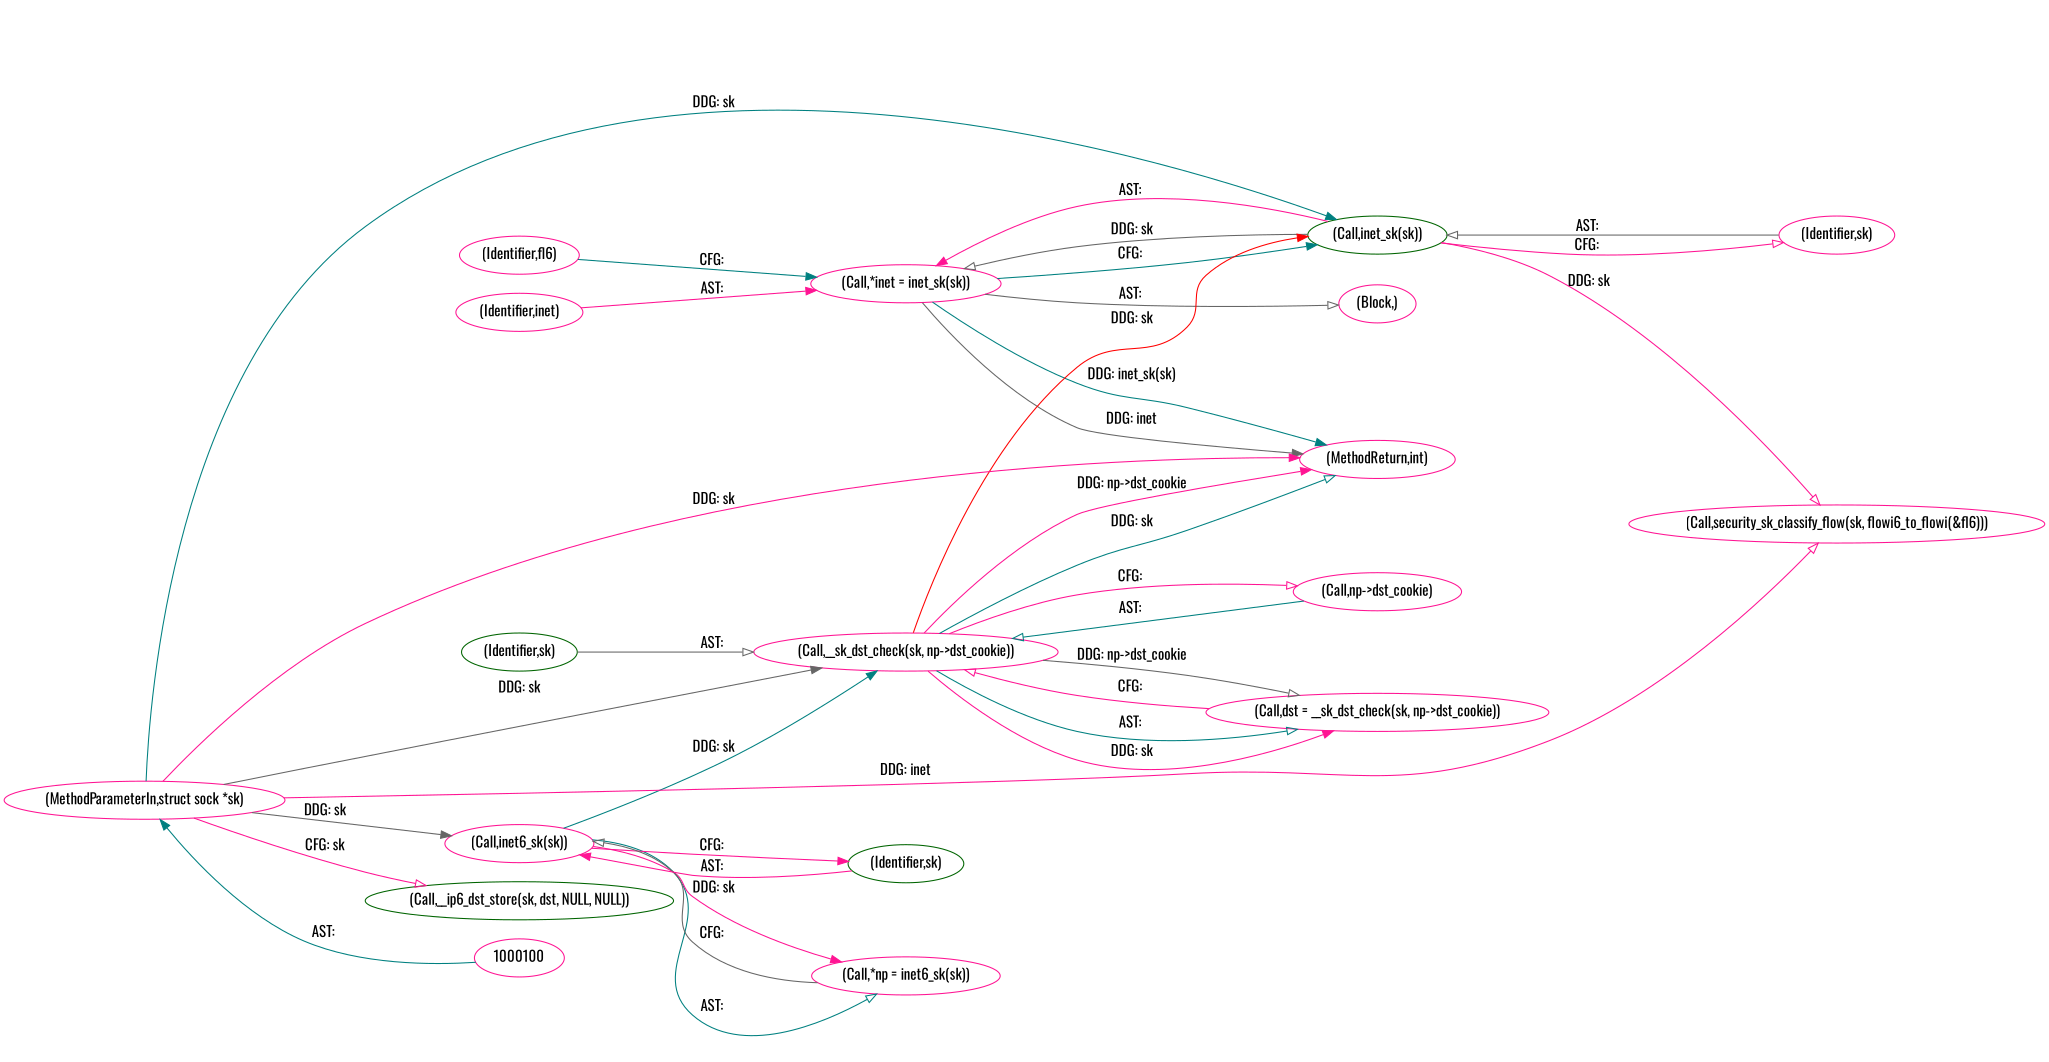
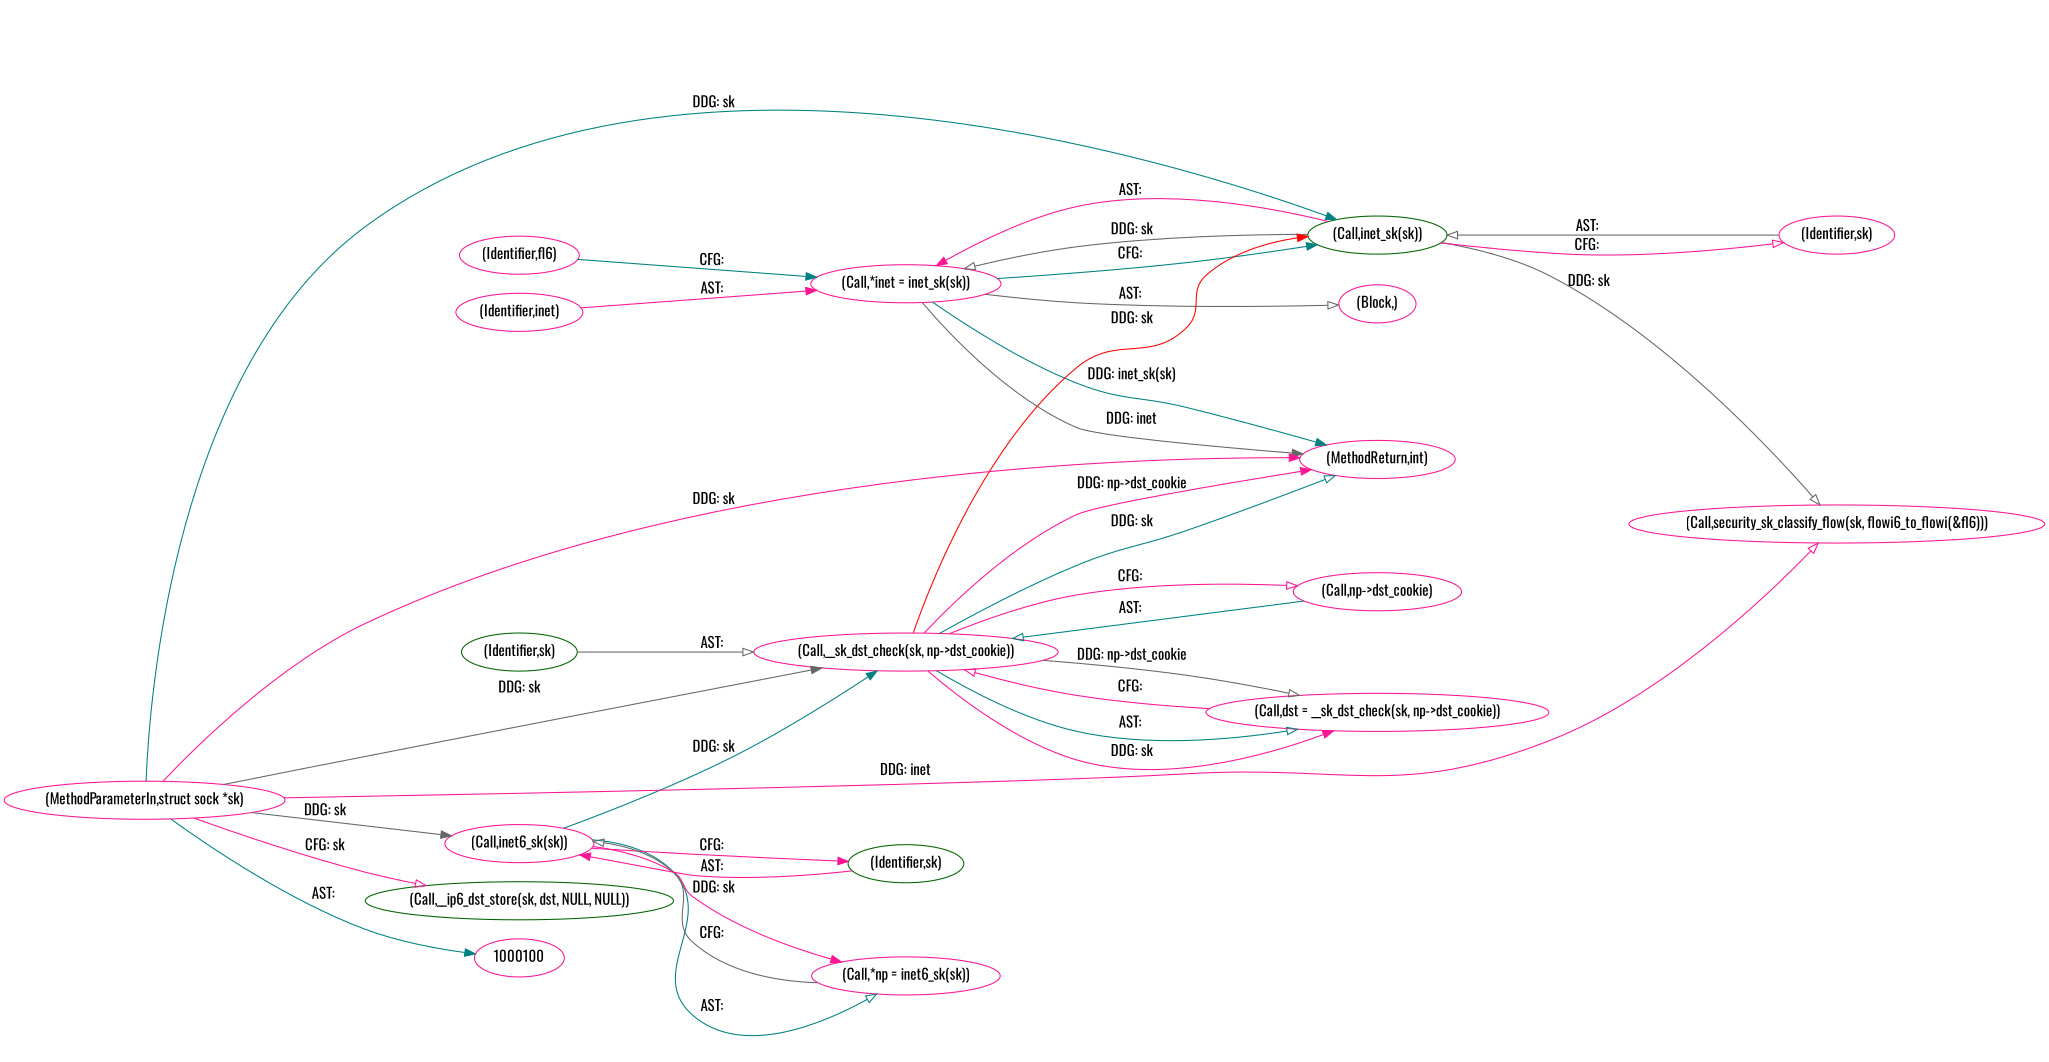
edge "(Call,inet_sk(sk))" -> "(Call,security_sk_classify_flow(sk, flowi6_to_flowi(&fl6)))": color deeppink -> gray40
edge "1000100" -> "(MethodParameterIn,struct sock *sk)": reversed
